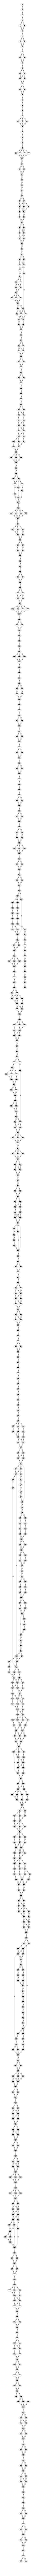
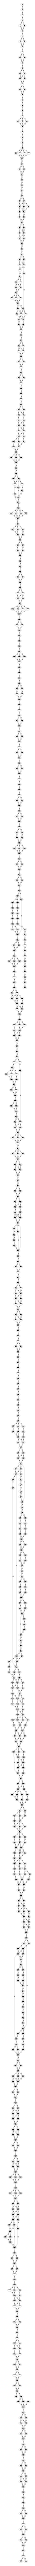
edge "S141" -> "S144": now "S141" -> "S143"
